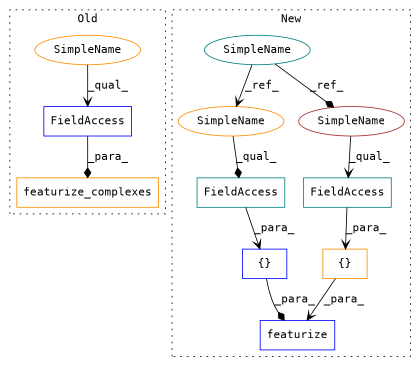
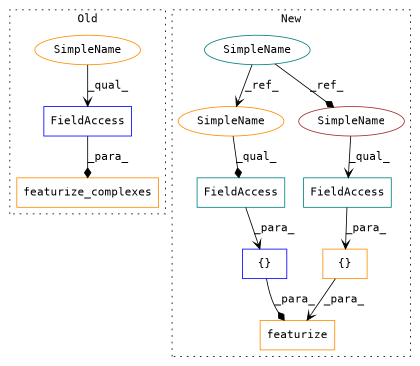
node "featurize": color blue -> darkorange
